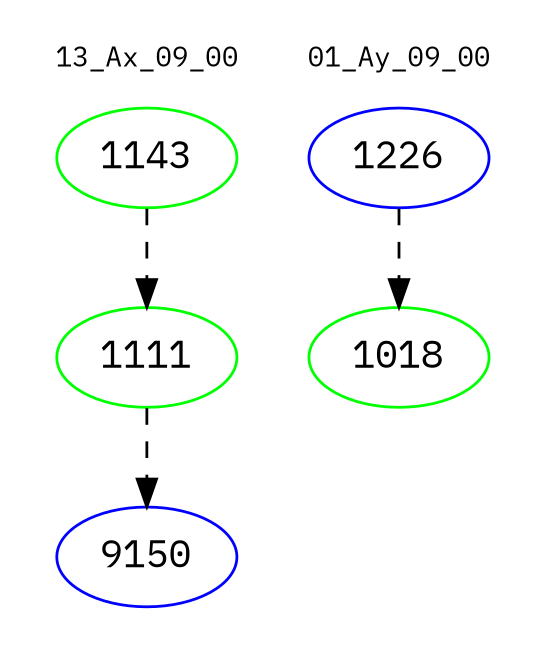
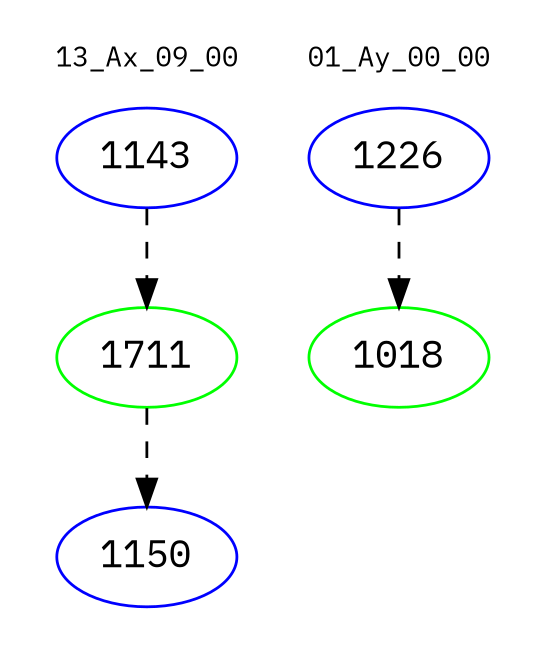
cluster "01_Ay_09_00": label "01_Ay_09_00" -> "01_Ay_00_00"
node "1143": color green -> blue
node "1111": label "1111" -> "1711"
node "9150": label "9150" -> "1150"
